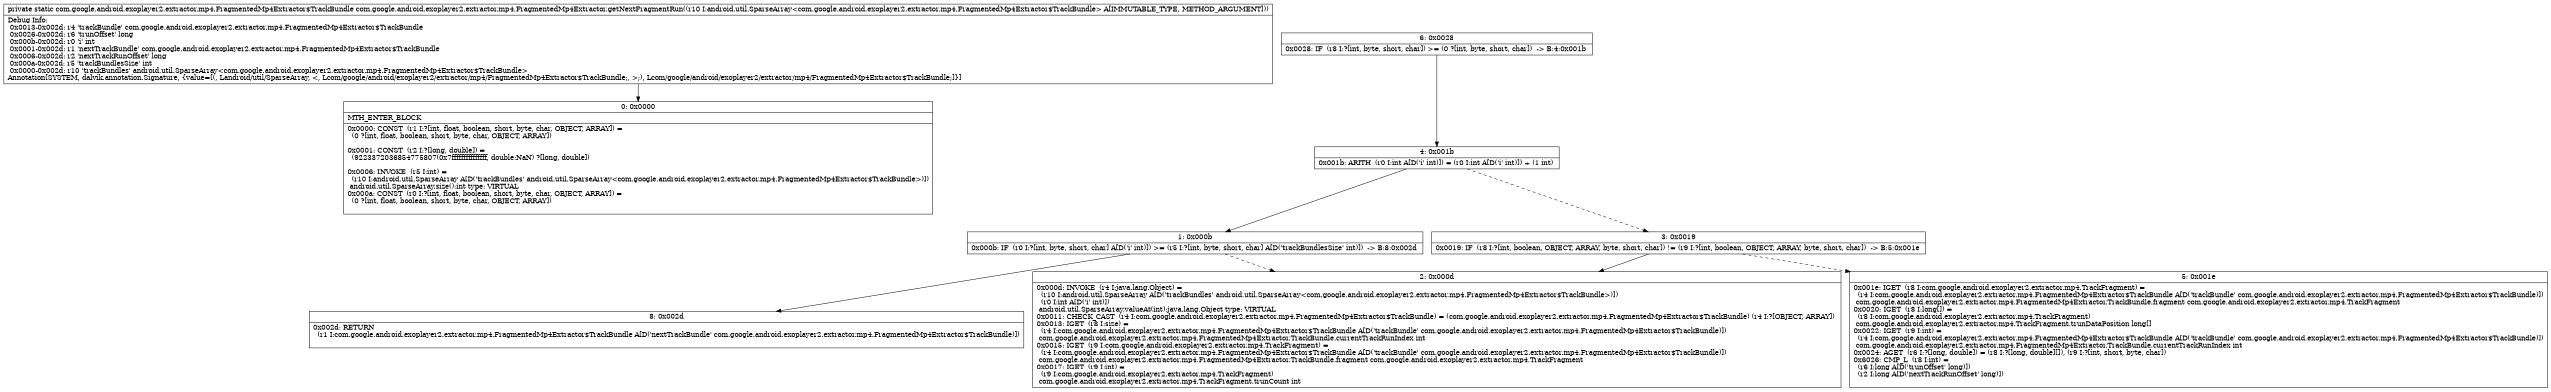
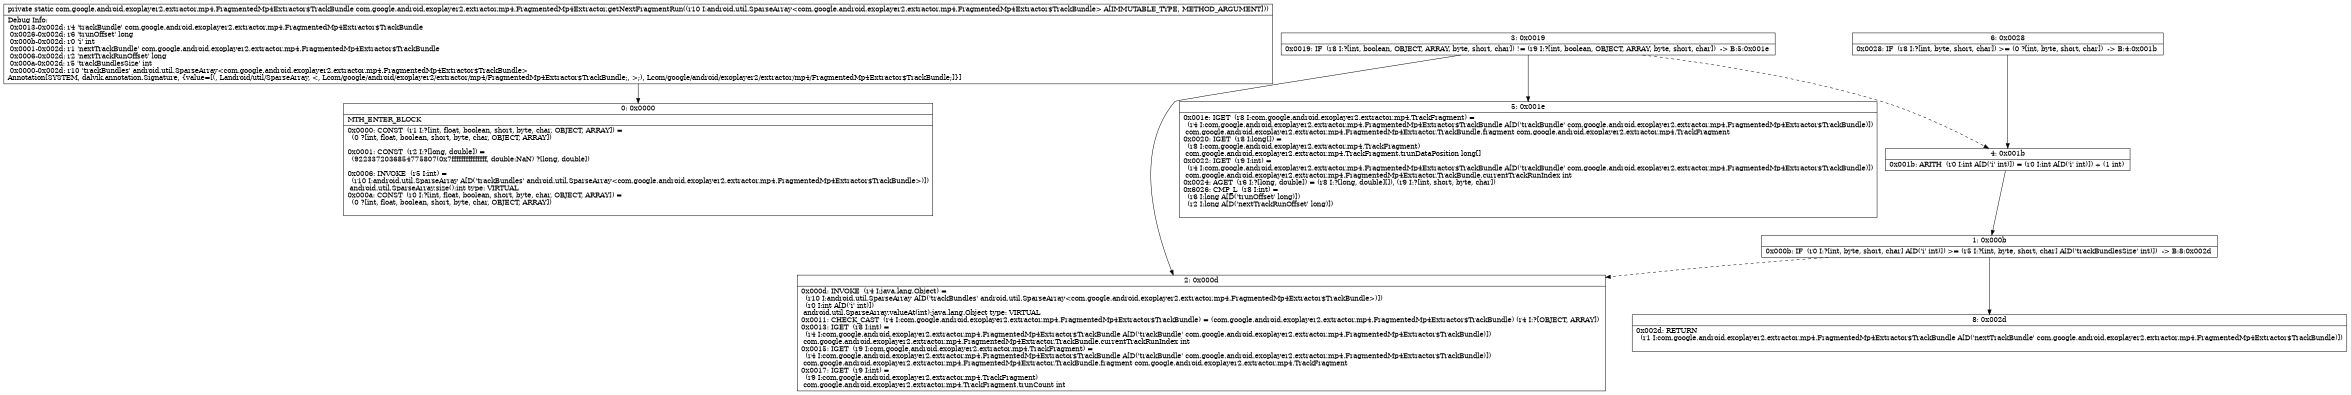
edge "4: 0x001b" -> "3: 0x0019": reversed
edge "3: 0x0019" -> "5: 0x001e": style dashed -> solid
node "2: 0x000d": text "0x0013: IGET  (r8 I:size) =" -> "0x0013: IGET  (r8 I:int) ="
